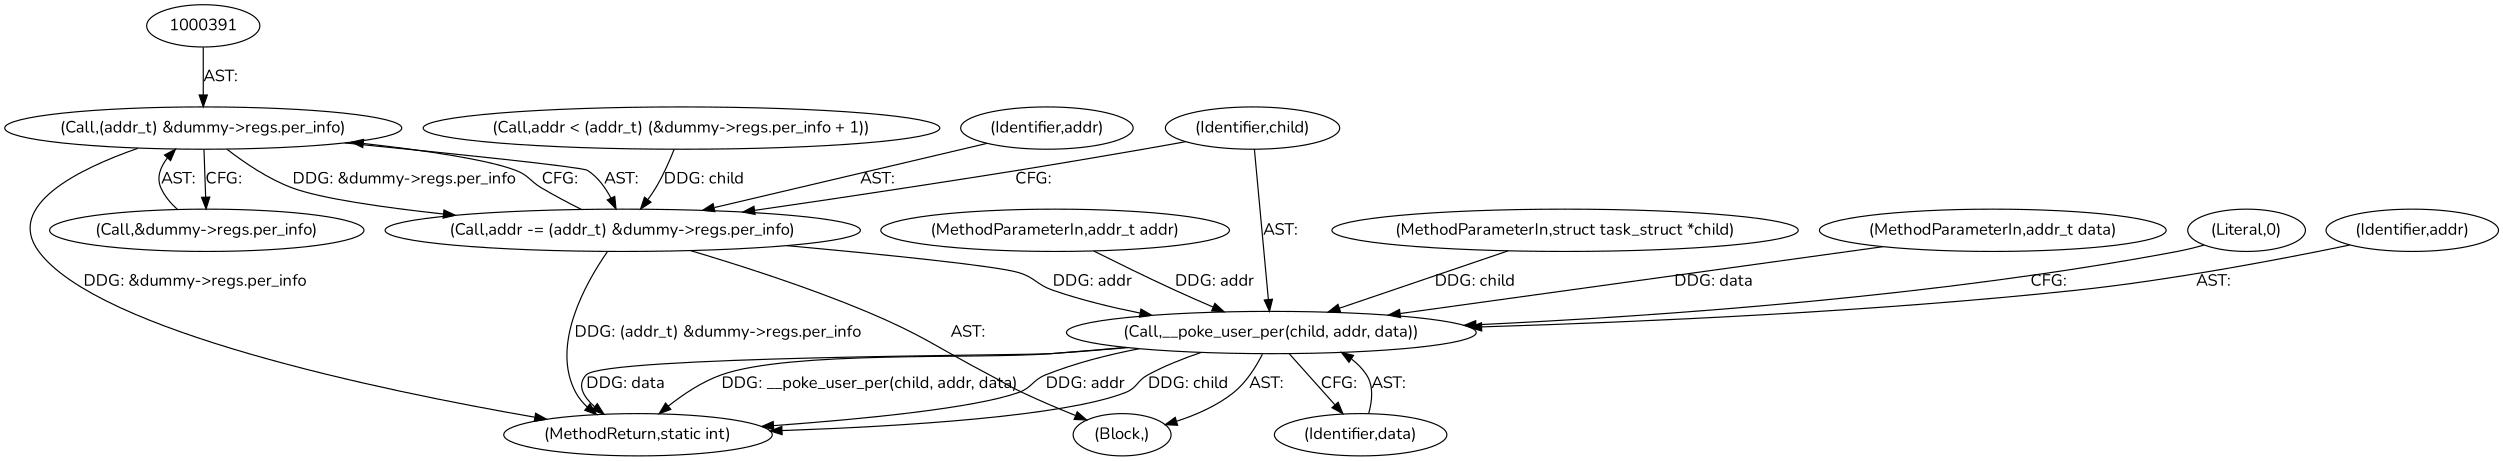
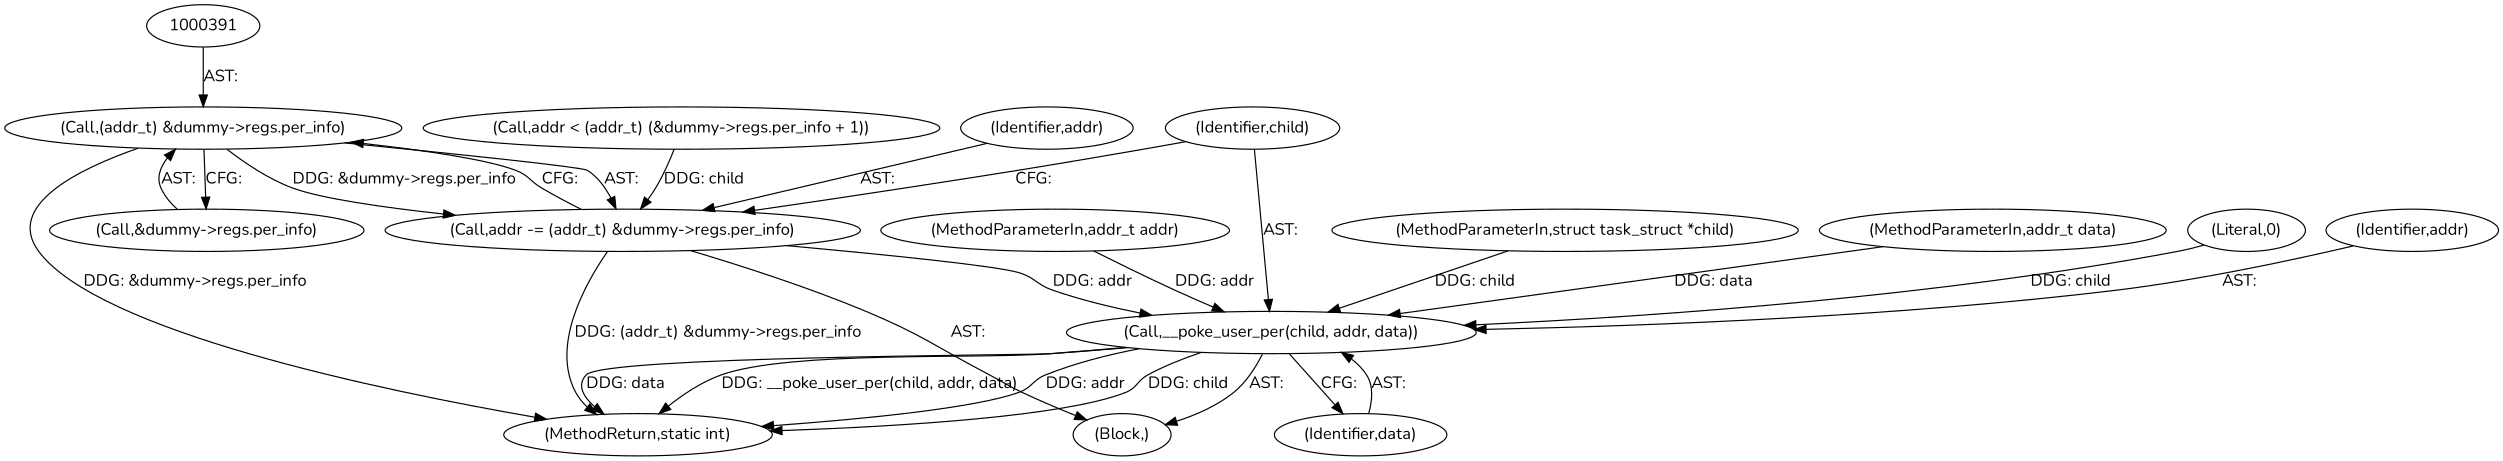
edge "(Literal,0)" -> "(Call,__poke_user_per(child, addr, data))": label "CFG: " -> "DDG: child"
